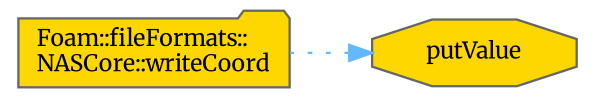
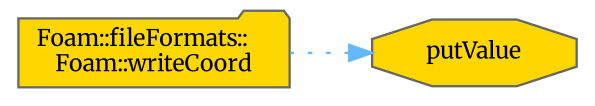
node "Foam::fileFormats:: NASCore::writeCoord": label "Foam::fileFormats:: NASCore::writeCoord" -> "Foam::fileFormats:: Foam::writeCoord"
